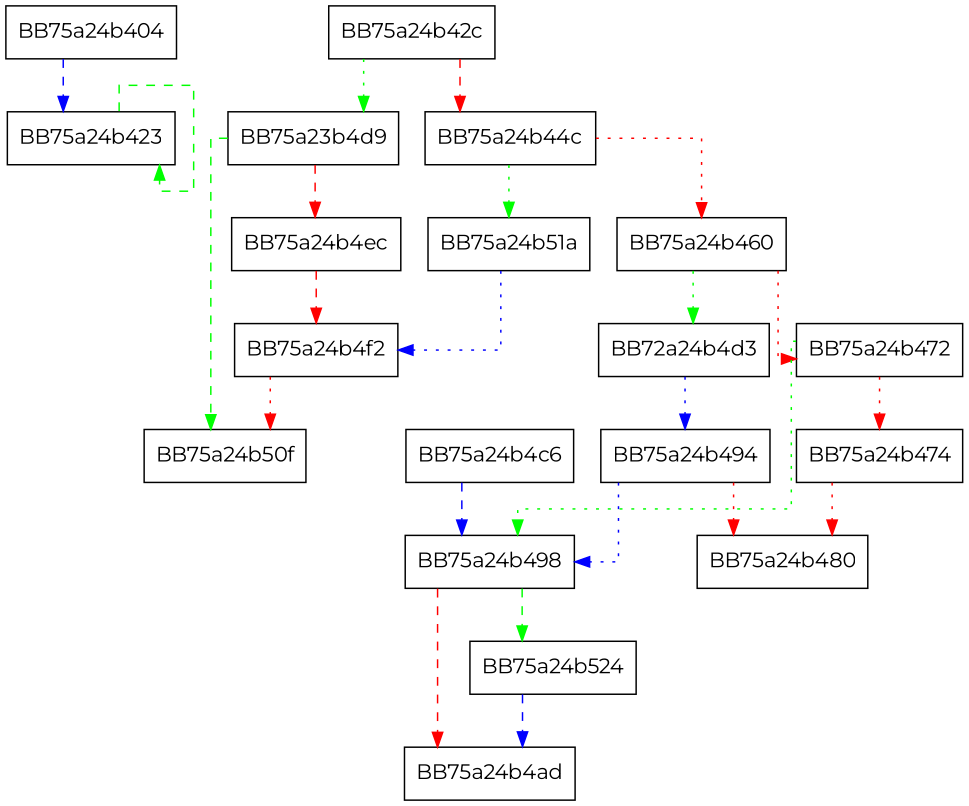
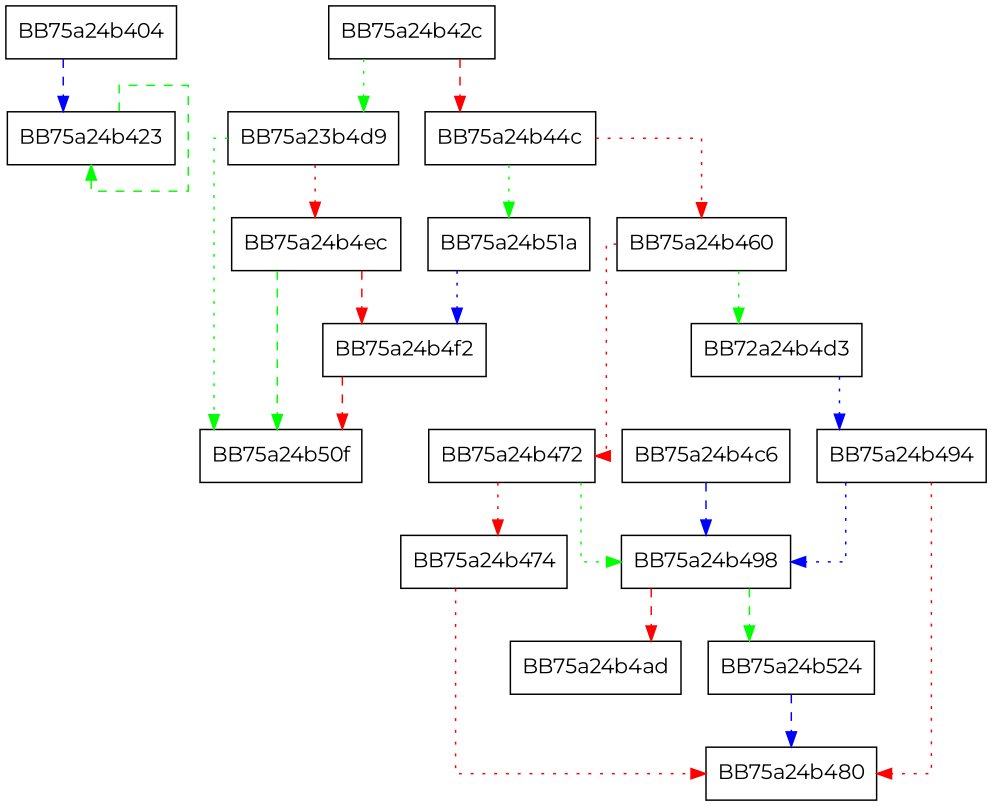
edge "BB75a23b4d9" -> "BB75a24b4ec": style dashed -> dotted
edge "BB75a23b4d9" -> "BB75a24b50f": style dashed -> dotted
edge "BB75a24b4ec" -> "BB75a24b50f": added
edge "BB75a24b4f2" -> "BB75a24b50f": style dotted -> dashed
edge "BB75a24b524" -> "BB75a24b4ad": now "BB75a24b524" -> "BB75a24b480"
